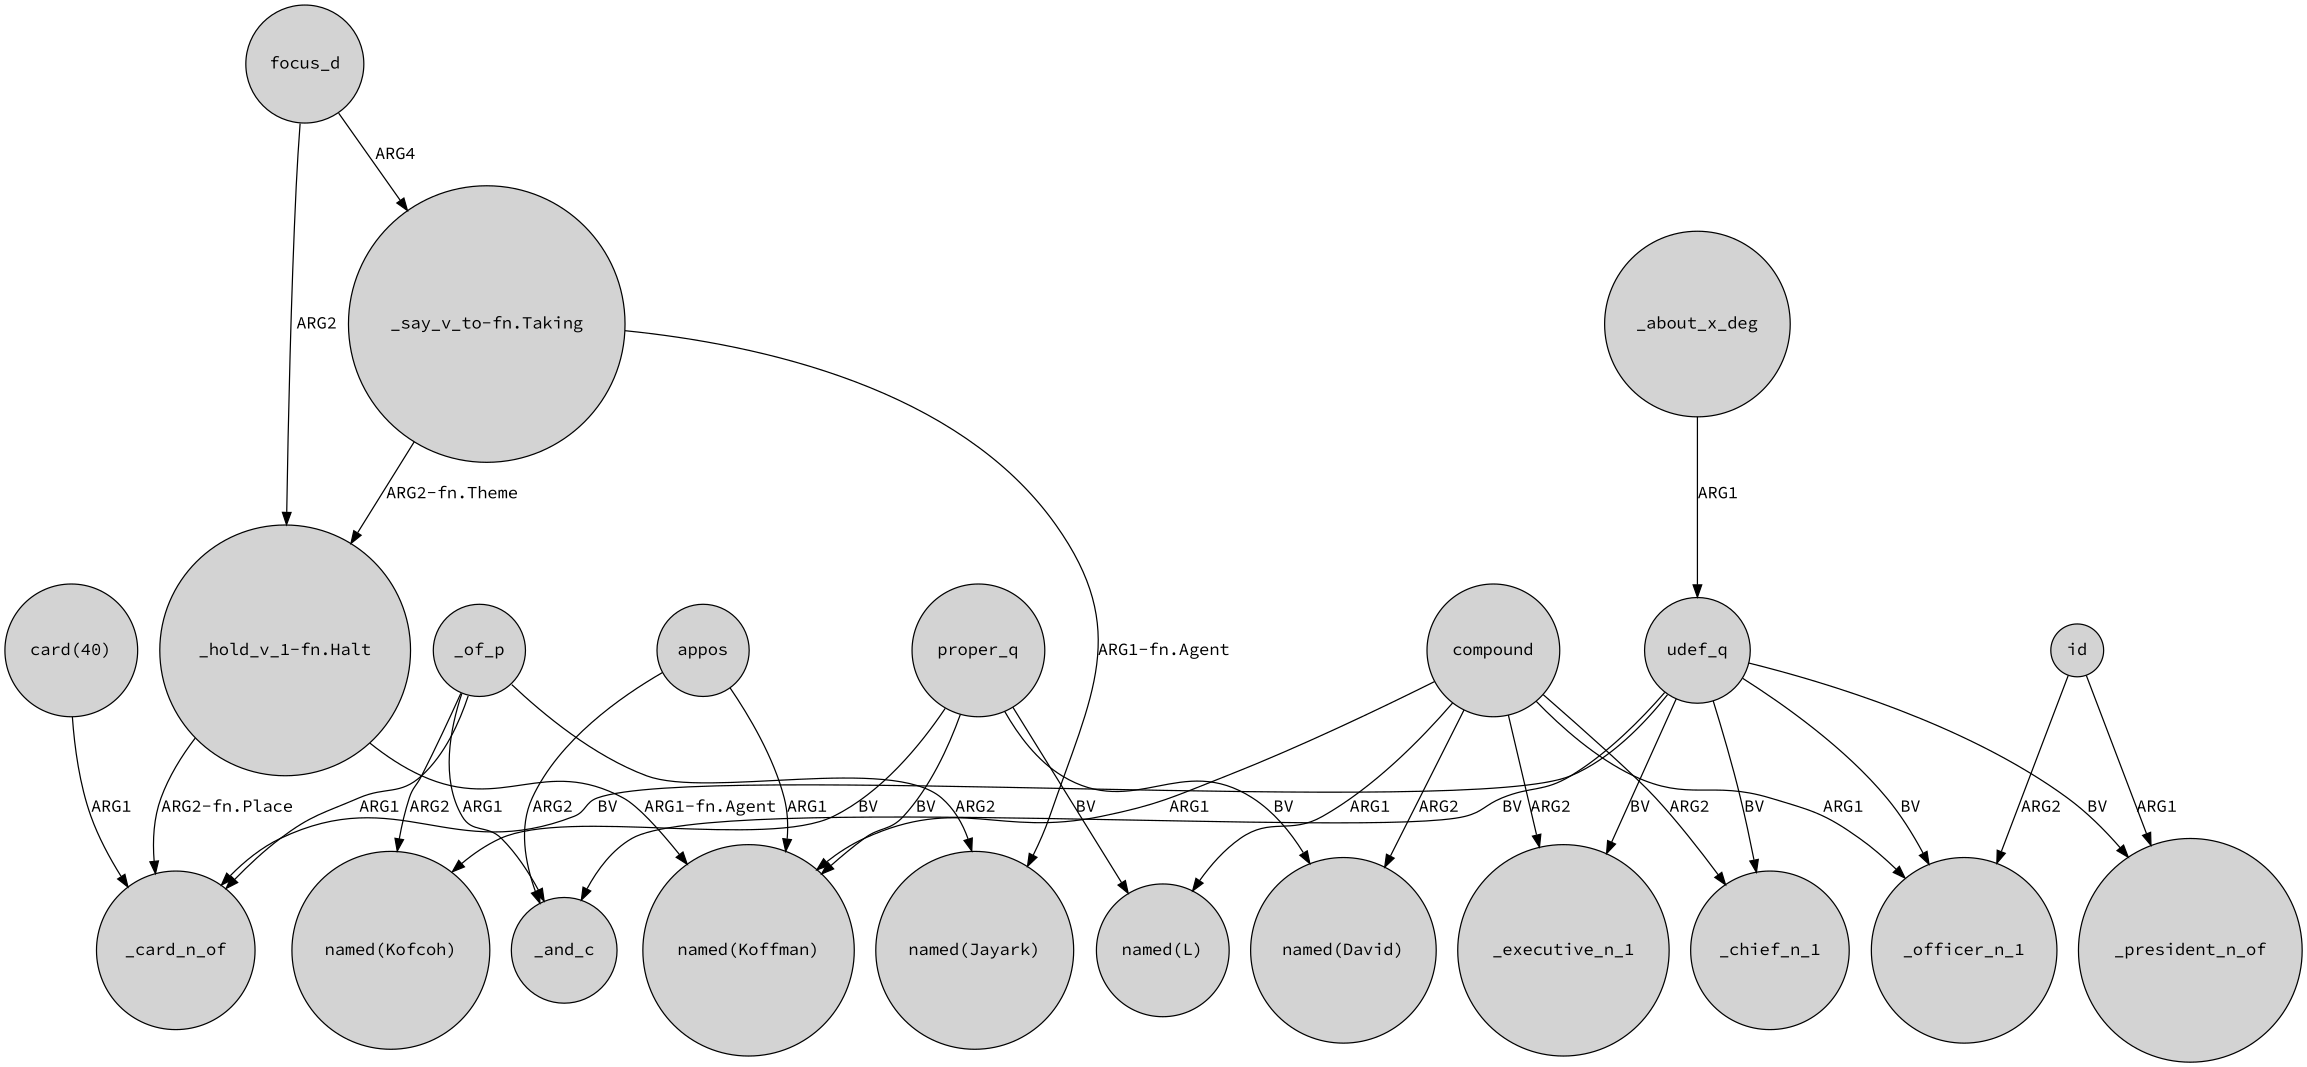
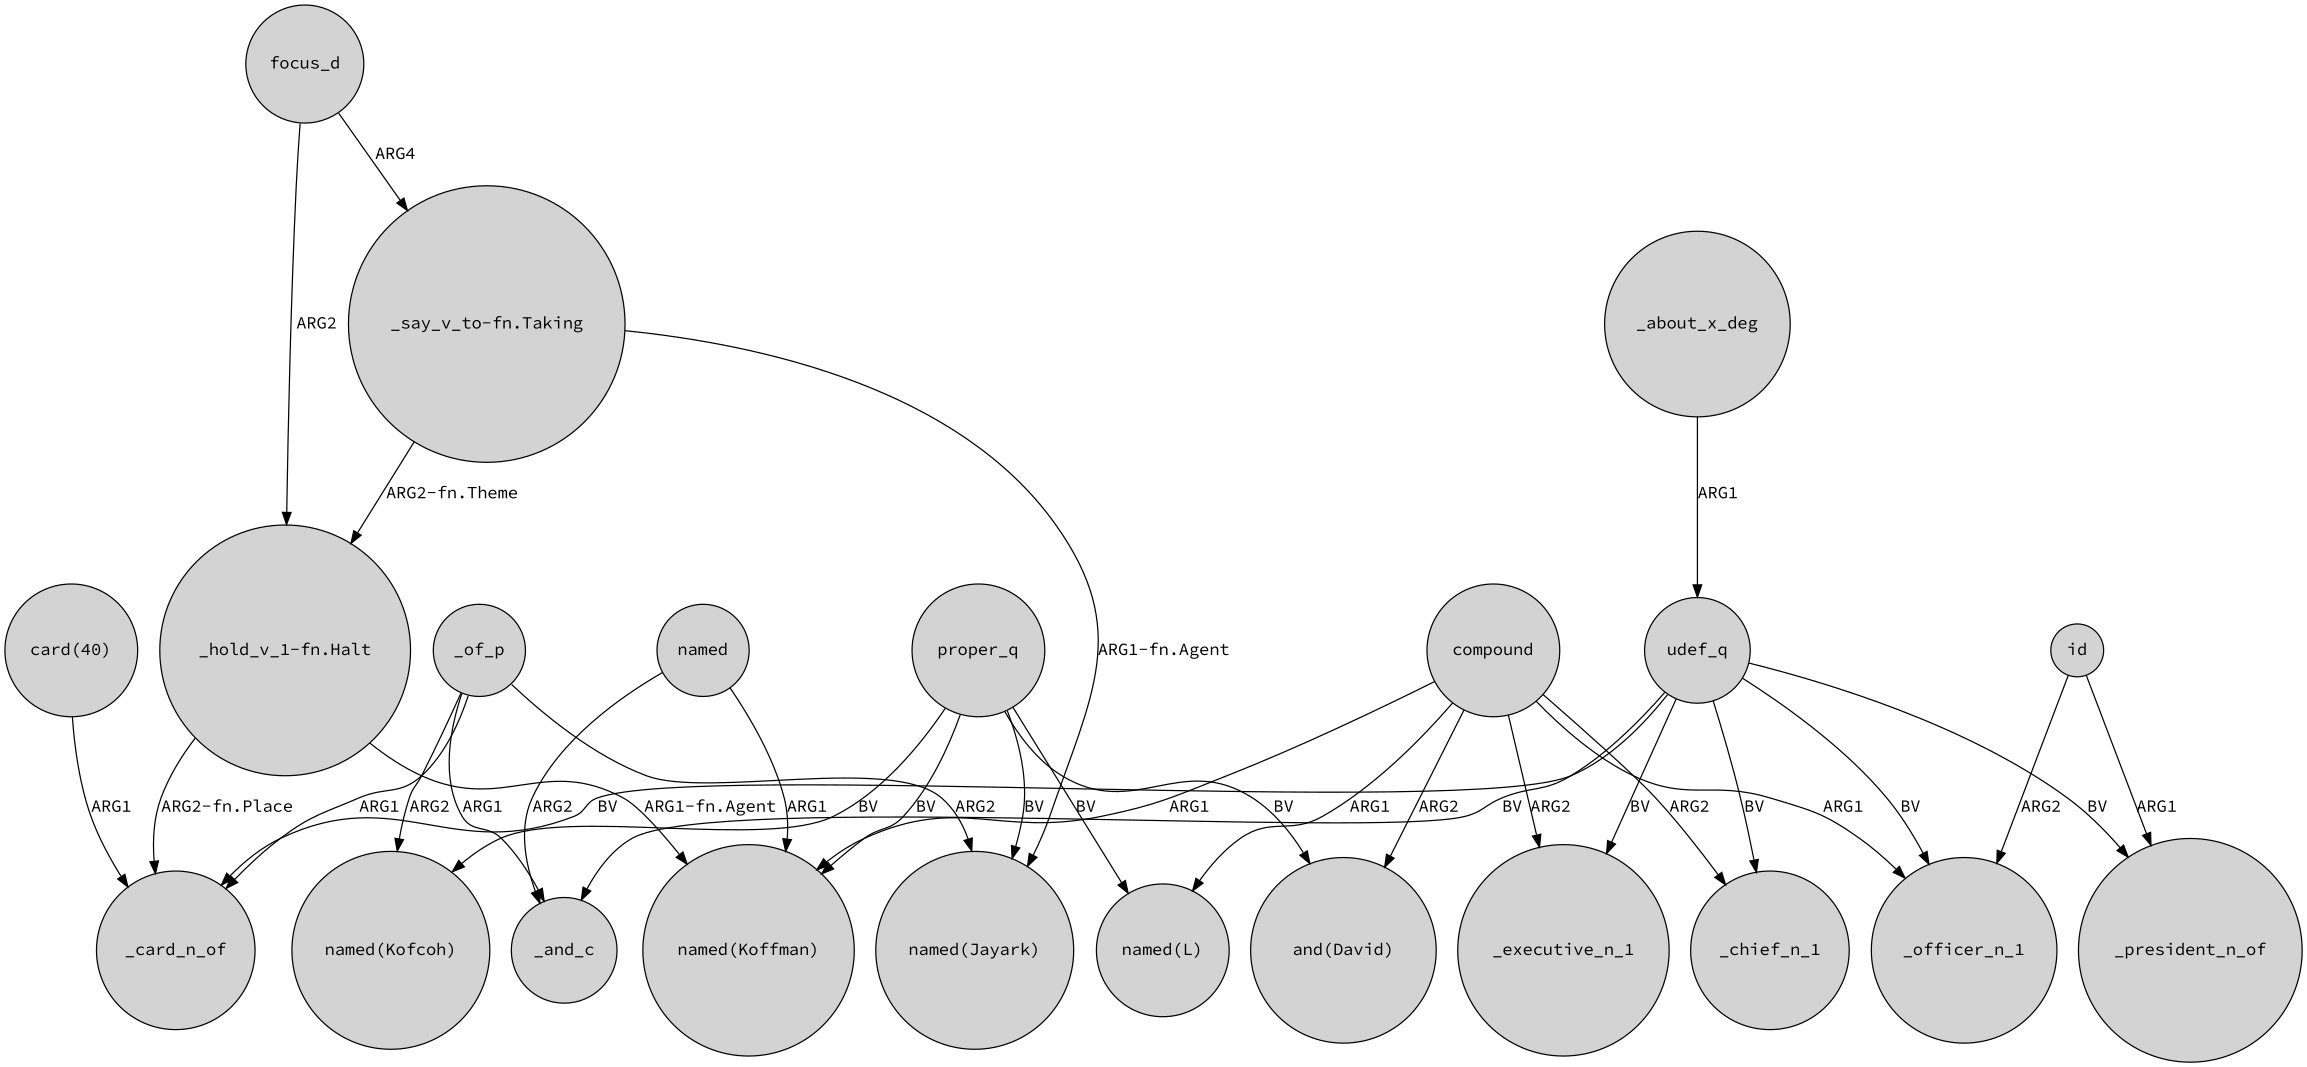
node "appos": label "appos" -> "named"
edge "proper_q" -> "named(Jayark)": added, label "BV"
node "named(David)": label "named(David)" -> "and(David)"
